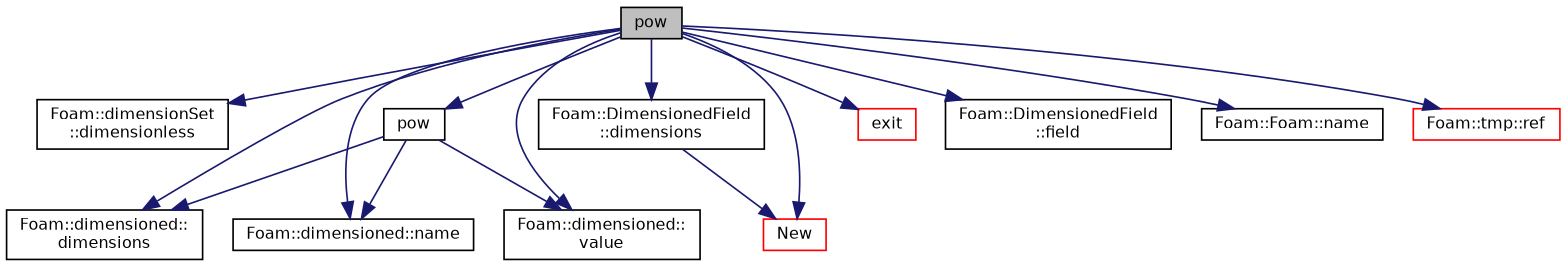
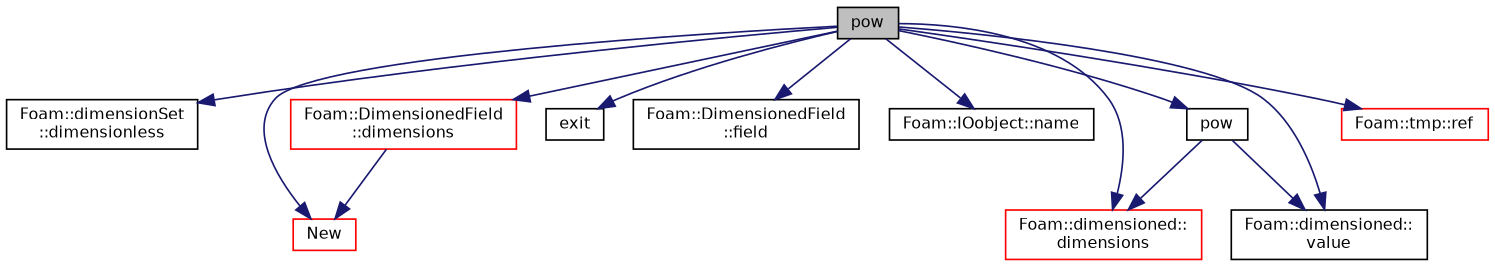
node "Foam::DimensionedField ::dimensions": color black -> red
node "exit": color red -> black
node "Foam::Foam::name": label "Foam::Foam::name" -> "Foam::IOobject::name"
node "Foam::dimensioned:: dimensions": color black -> red
node "Foam::dimensioned::name": removed
